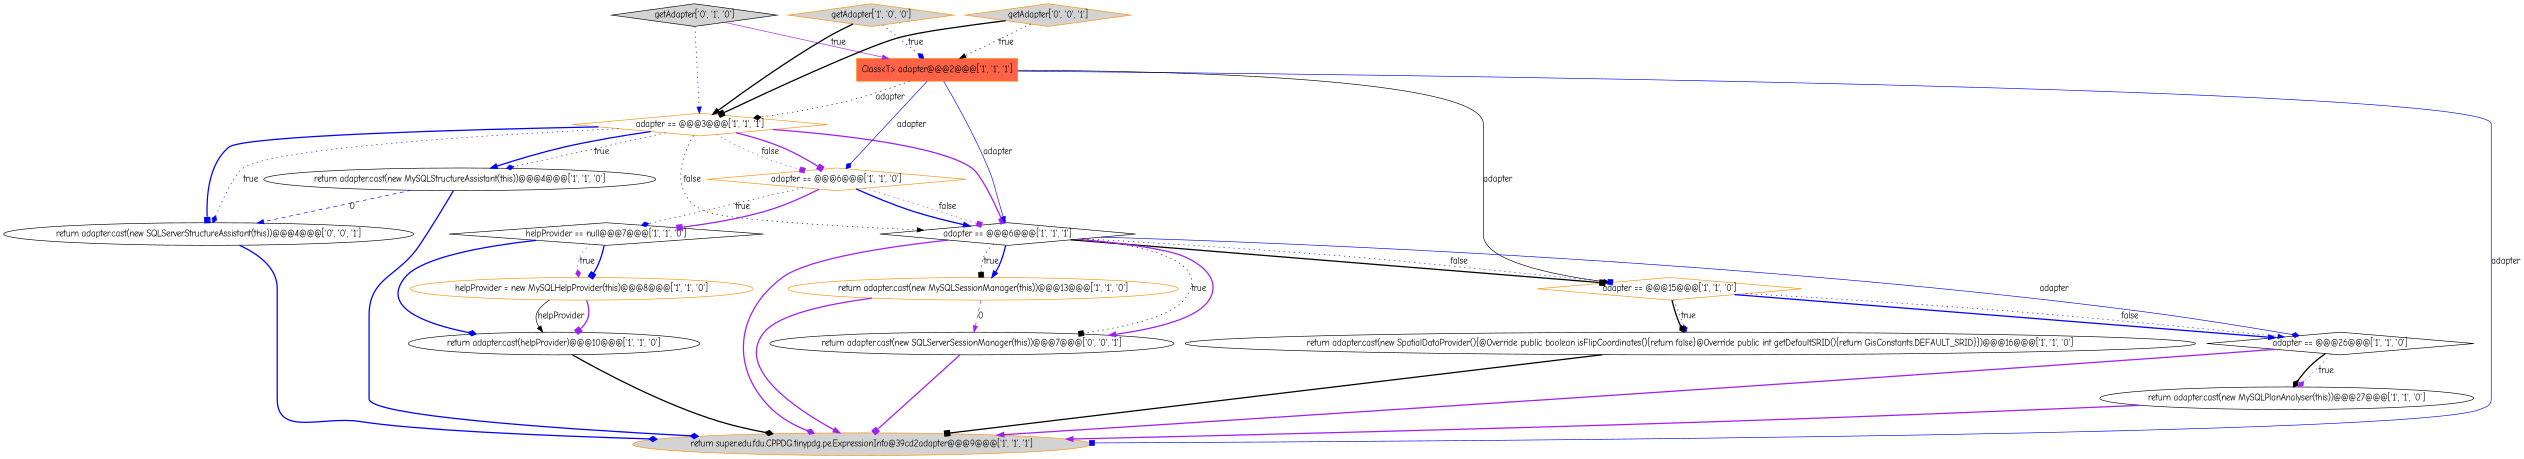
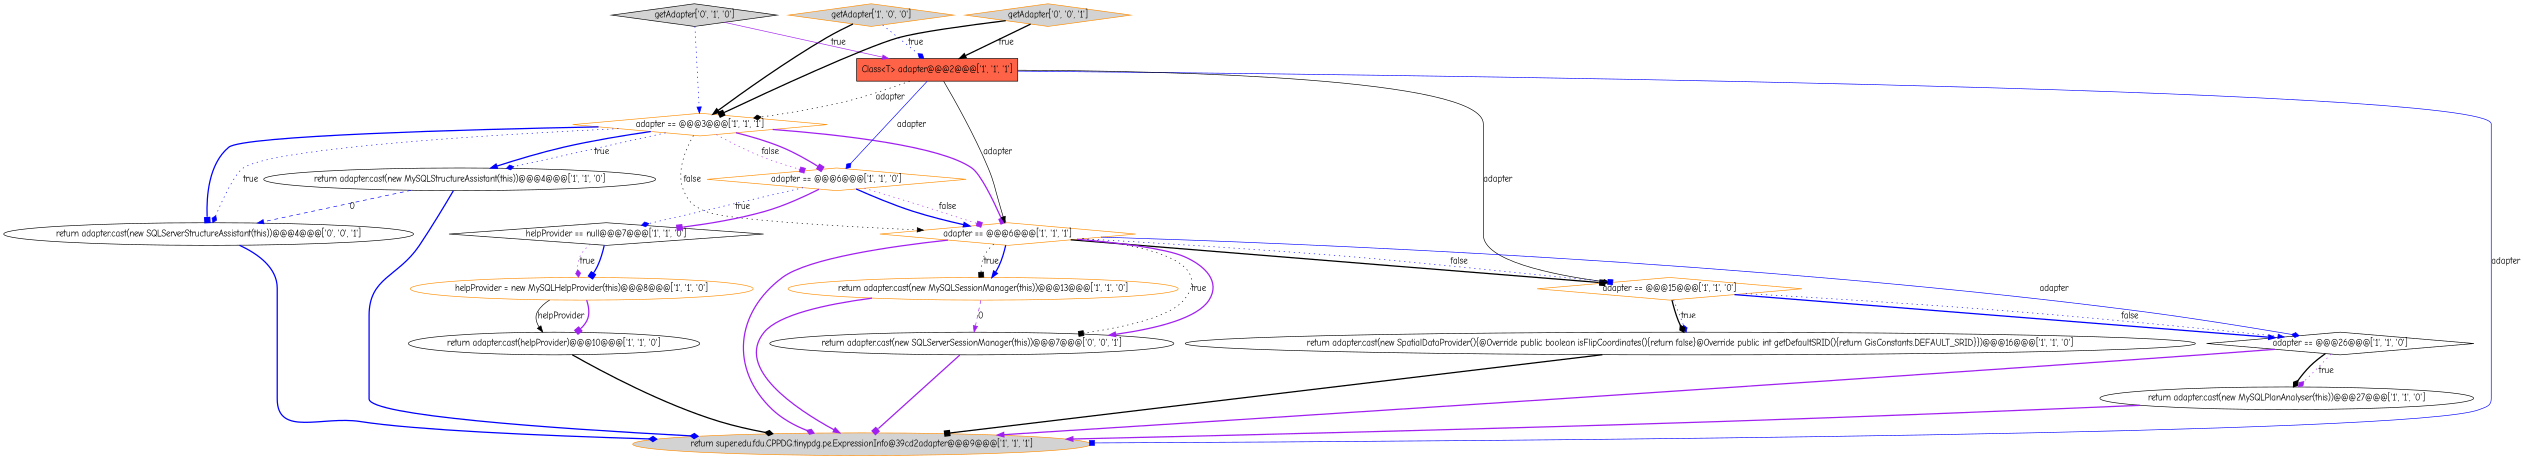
edge "getAdapter['0', '0', '1']" -> "Class<T> adapter@@@2@@@['1', '1', '1']": style dotted -> bold
node "Class<T> adapter@@@2@@@['1', '1', '1']": color darkorange -> black
edge "Class<T> adapter@@@2@@@['1', '1', '1']" -> "adapter == @@@6@@@['1', '1', '1']": color blue -> black
node "adapter == @@@6@@@['1', '1', '1']": color black -> darkorange
edge "helpProvider == null@@@7@@@['1', '1', '0']" -> "return adapter.cast(helpProvider)@@@10@@@['1', '1', '0']": removed
